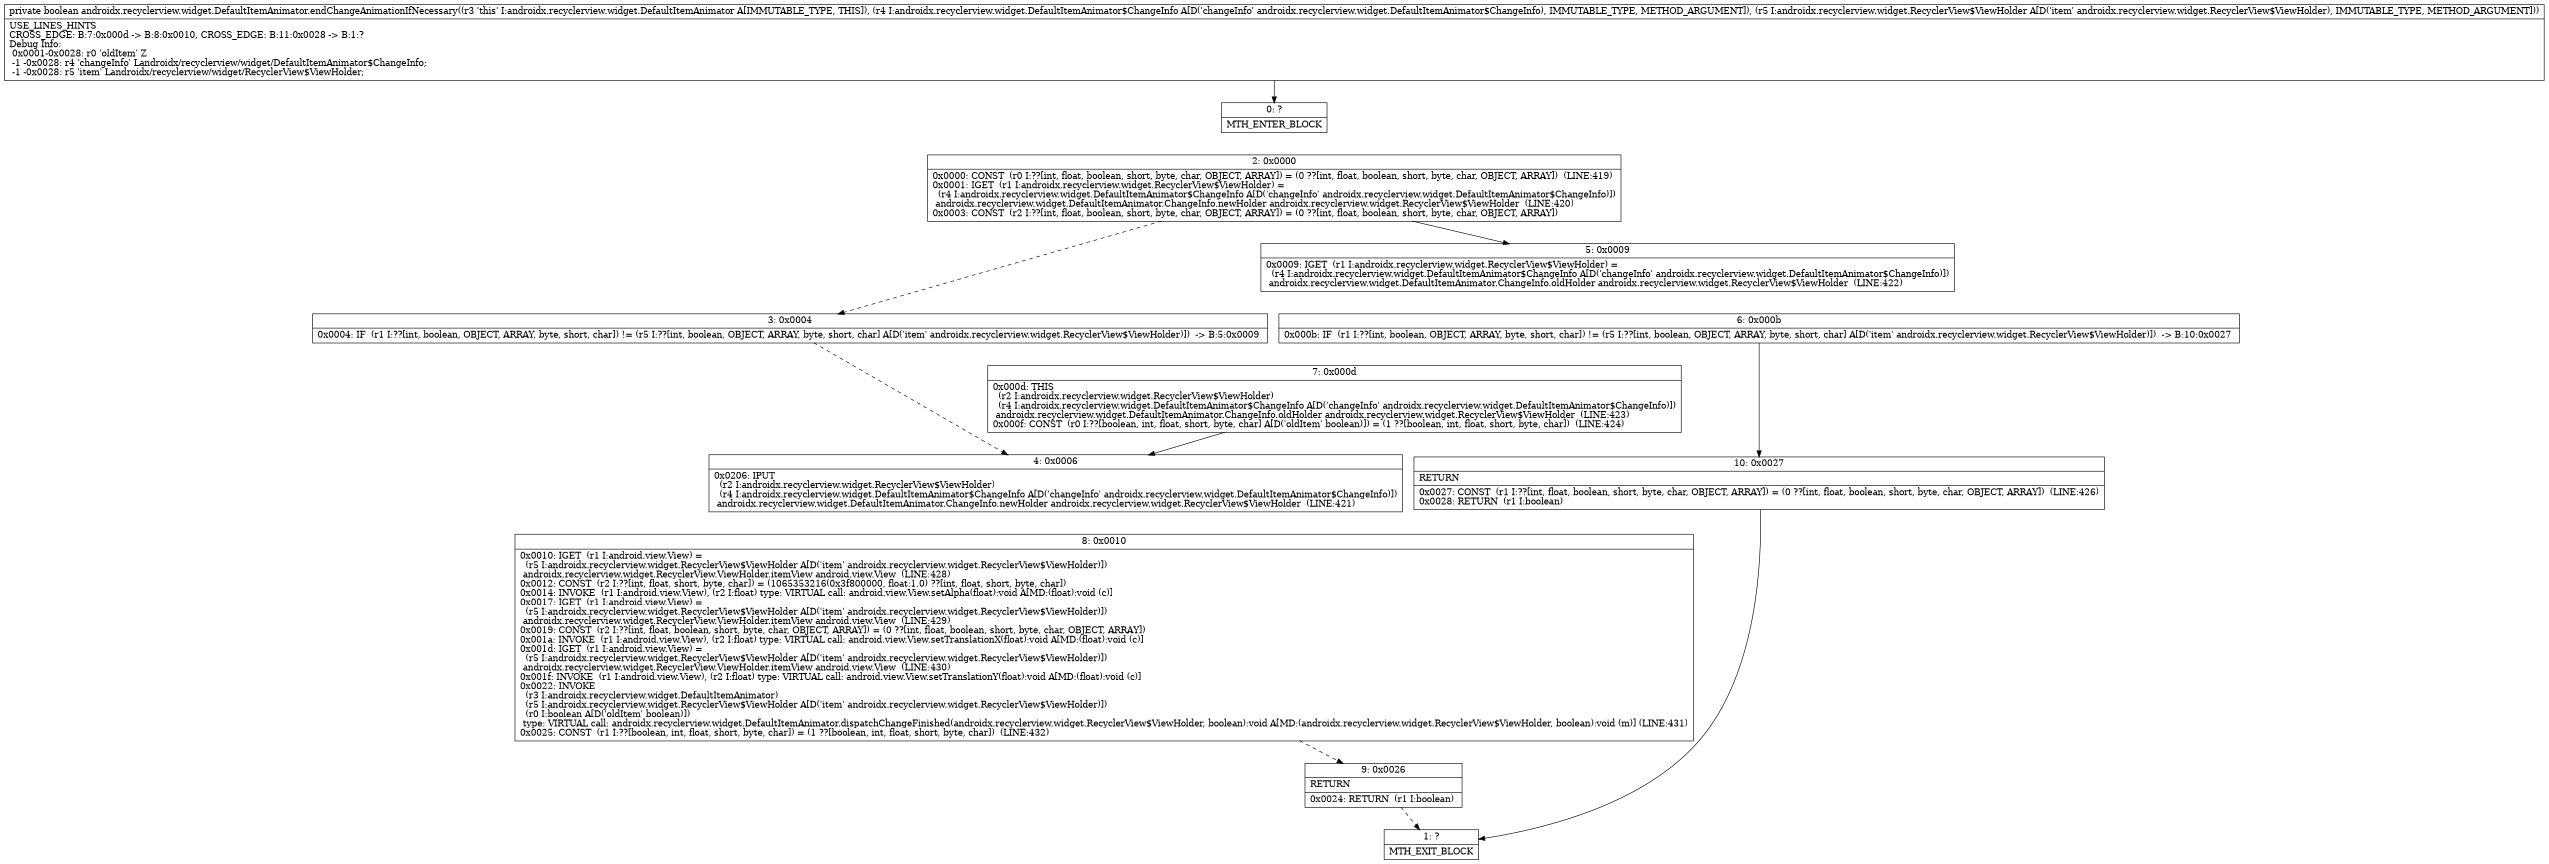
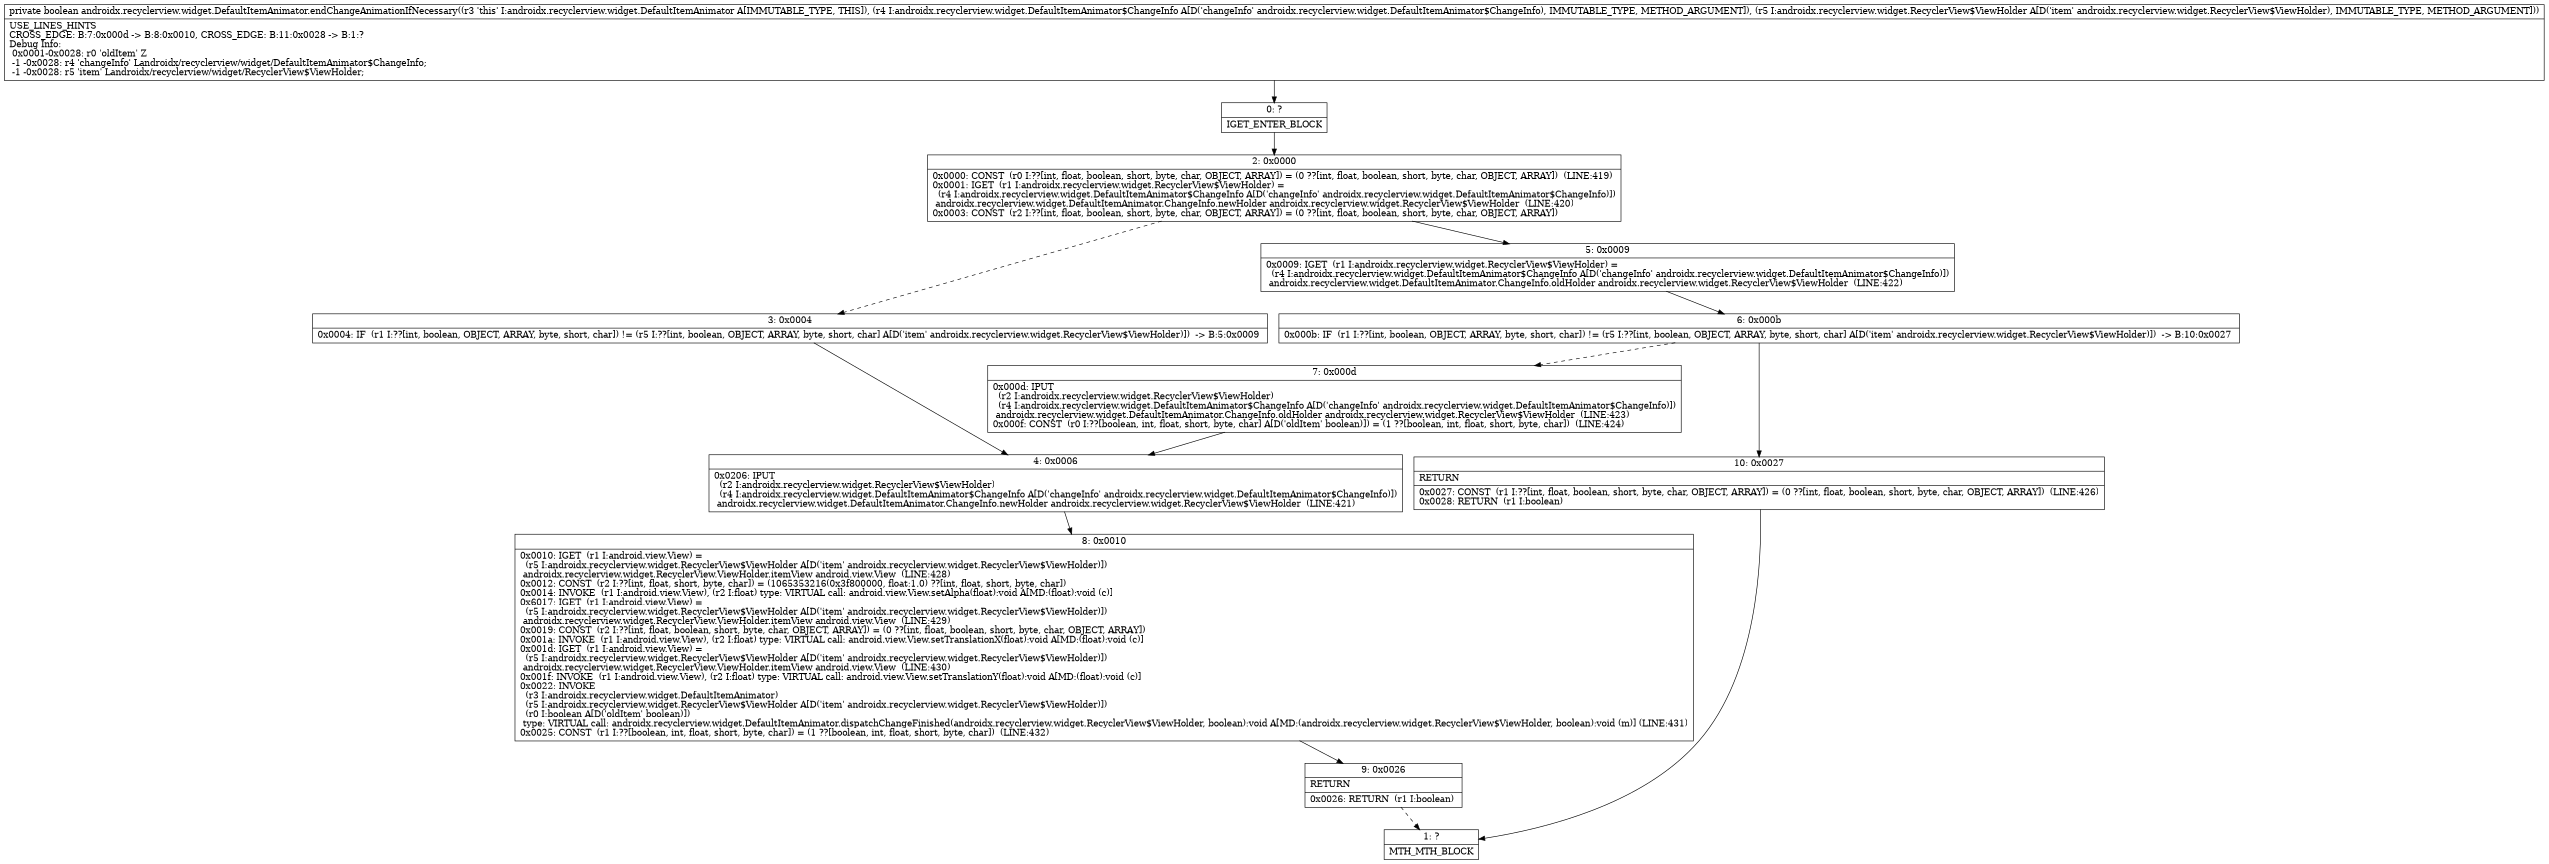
node "0: ?": text "MTH_ENTER_BLOCK" -> "IGET_ENTER_BLOCK"
edge "0: ?" -> "2: 0x0000": added
edge "5: 0x0009" -> "6: 0x000b": added
edge "6: 0x000b" -> "7: 0x000d": added
node "7: 0x000d": text "0x000d: THIS" -> "0x000d: IPUT"
edge "3: 0x0004" -> "4: 0x0006": style dashed -> solid
edge "4: 0x0006" -> "8: 0x0010": added
node "8: 0x0010": text "0x0017: IGET  (r1 I:android.view.View) =" -> "0x6017: IGET  (r1 I:android.view.View) ="
edge "8: 0x0010" -> "9: 0x0026": style dashed -> solid
node "9: 0x0026": text "0x0024: RETURN  (r1 I:boolean)" -> "0x0026: RETURN  (r1 I:boolean)"
node "1: ?": text "MTH_EXIT_BLOCK" -> "MTH_MTH_BLOCK"
